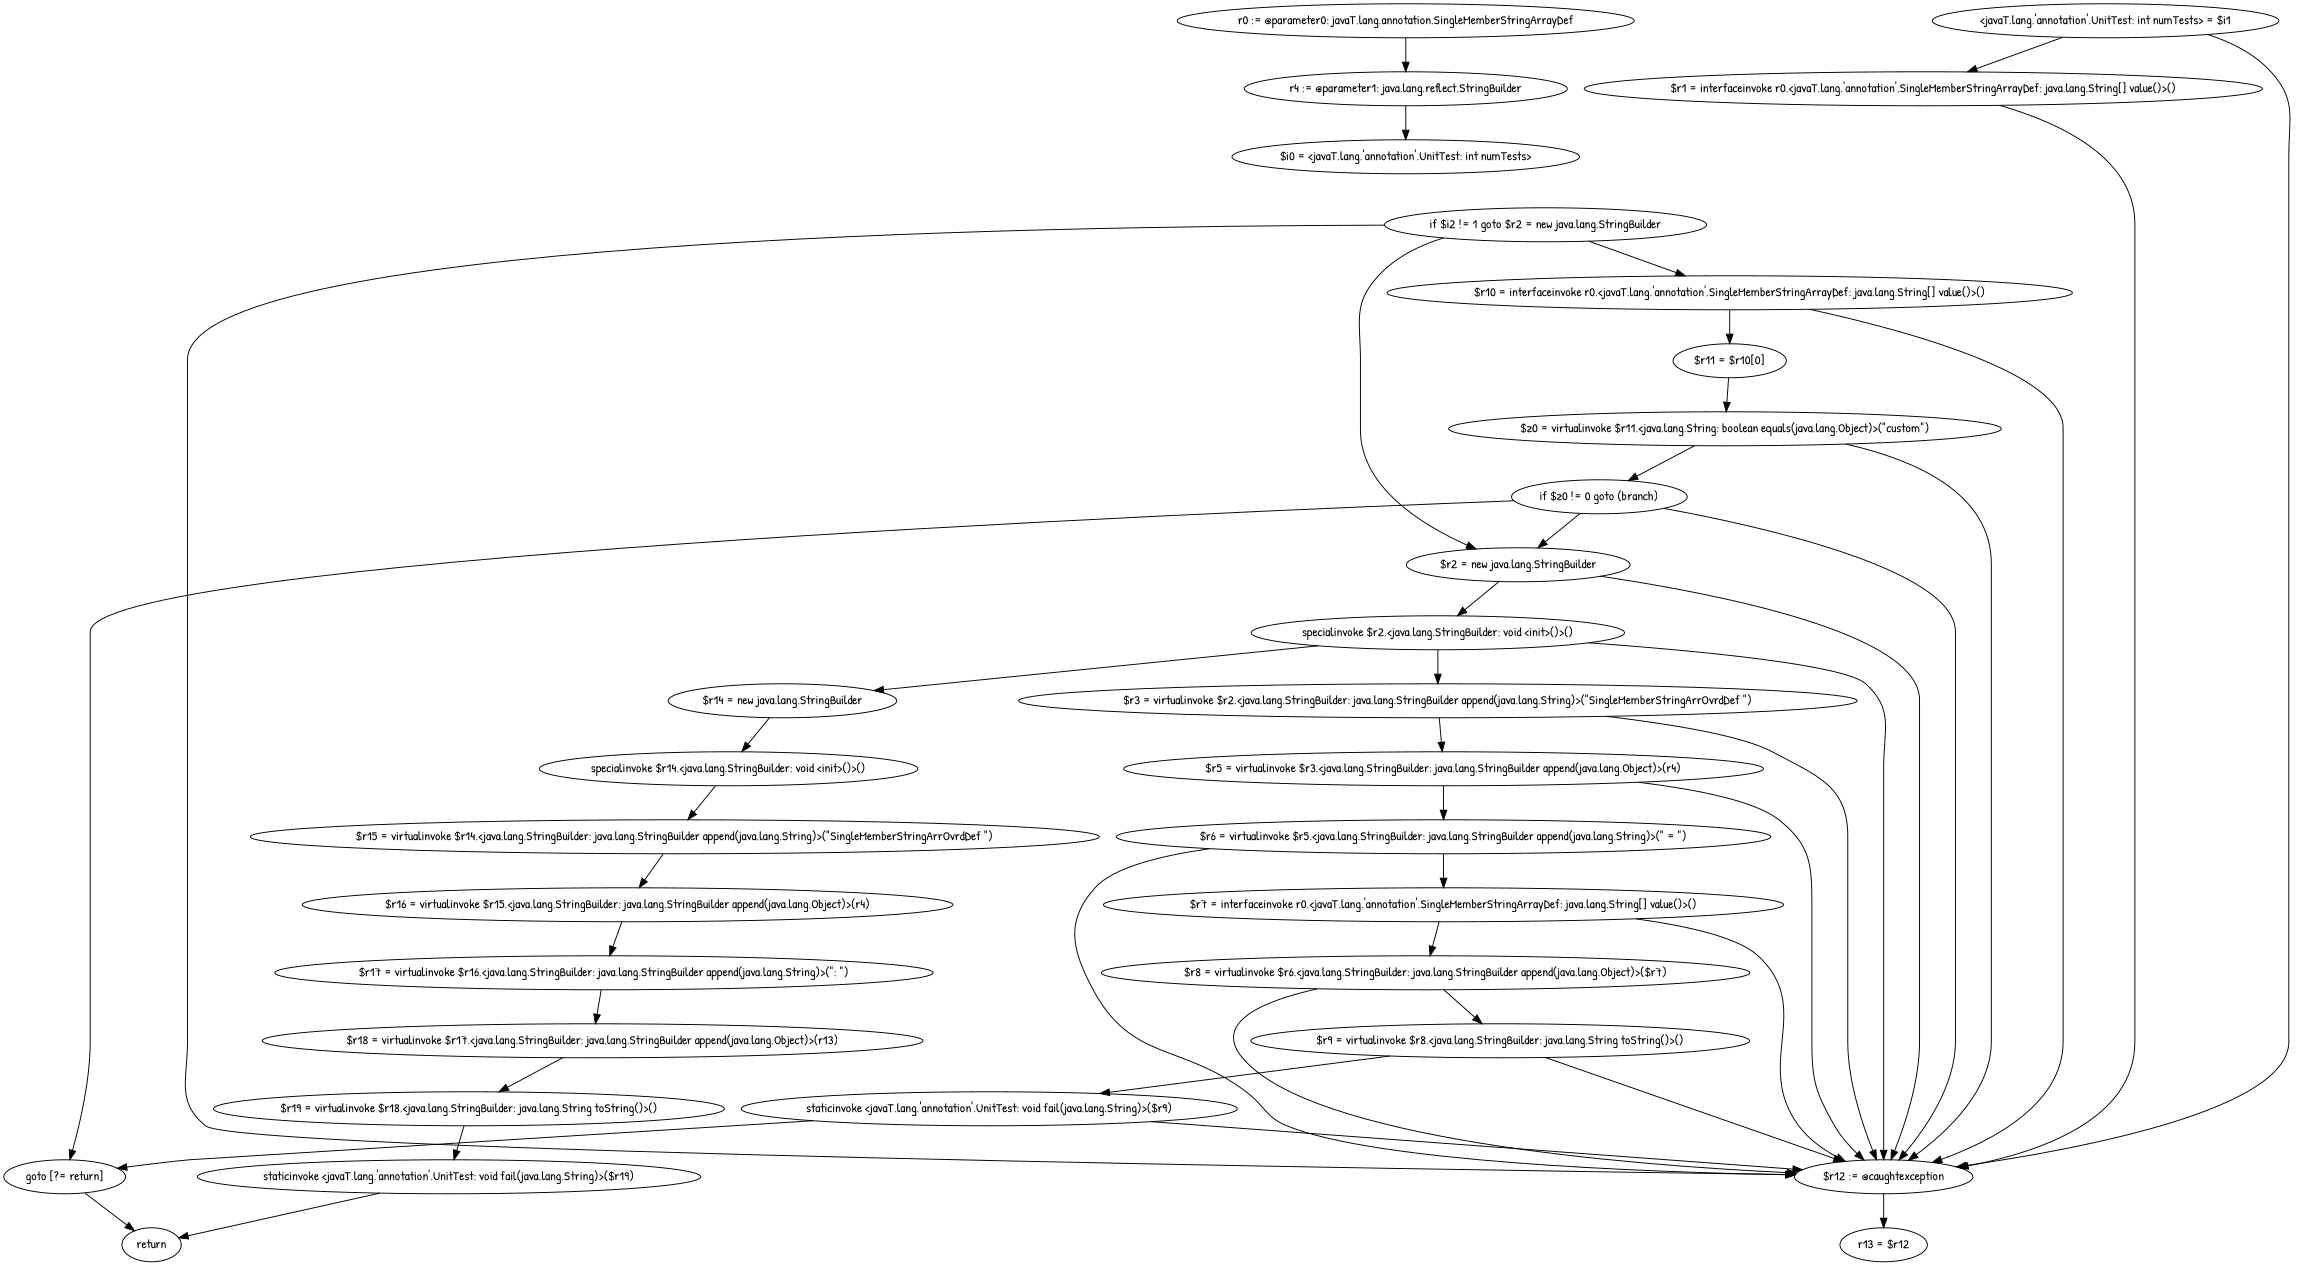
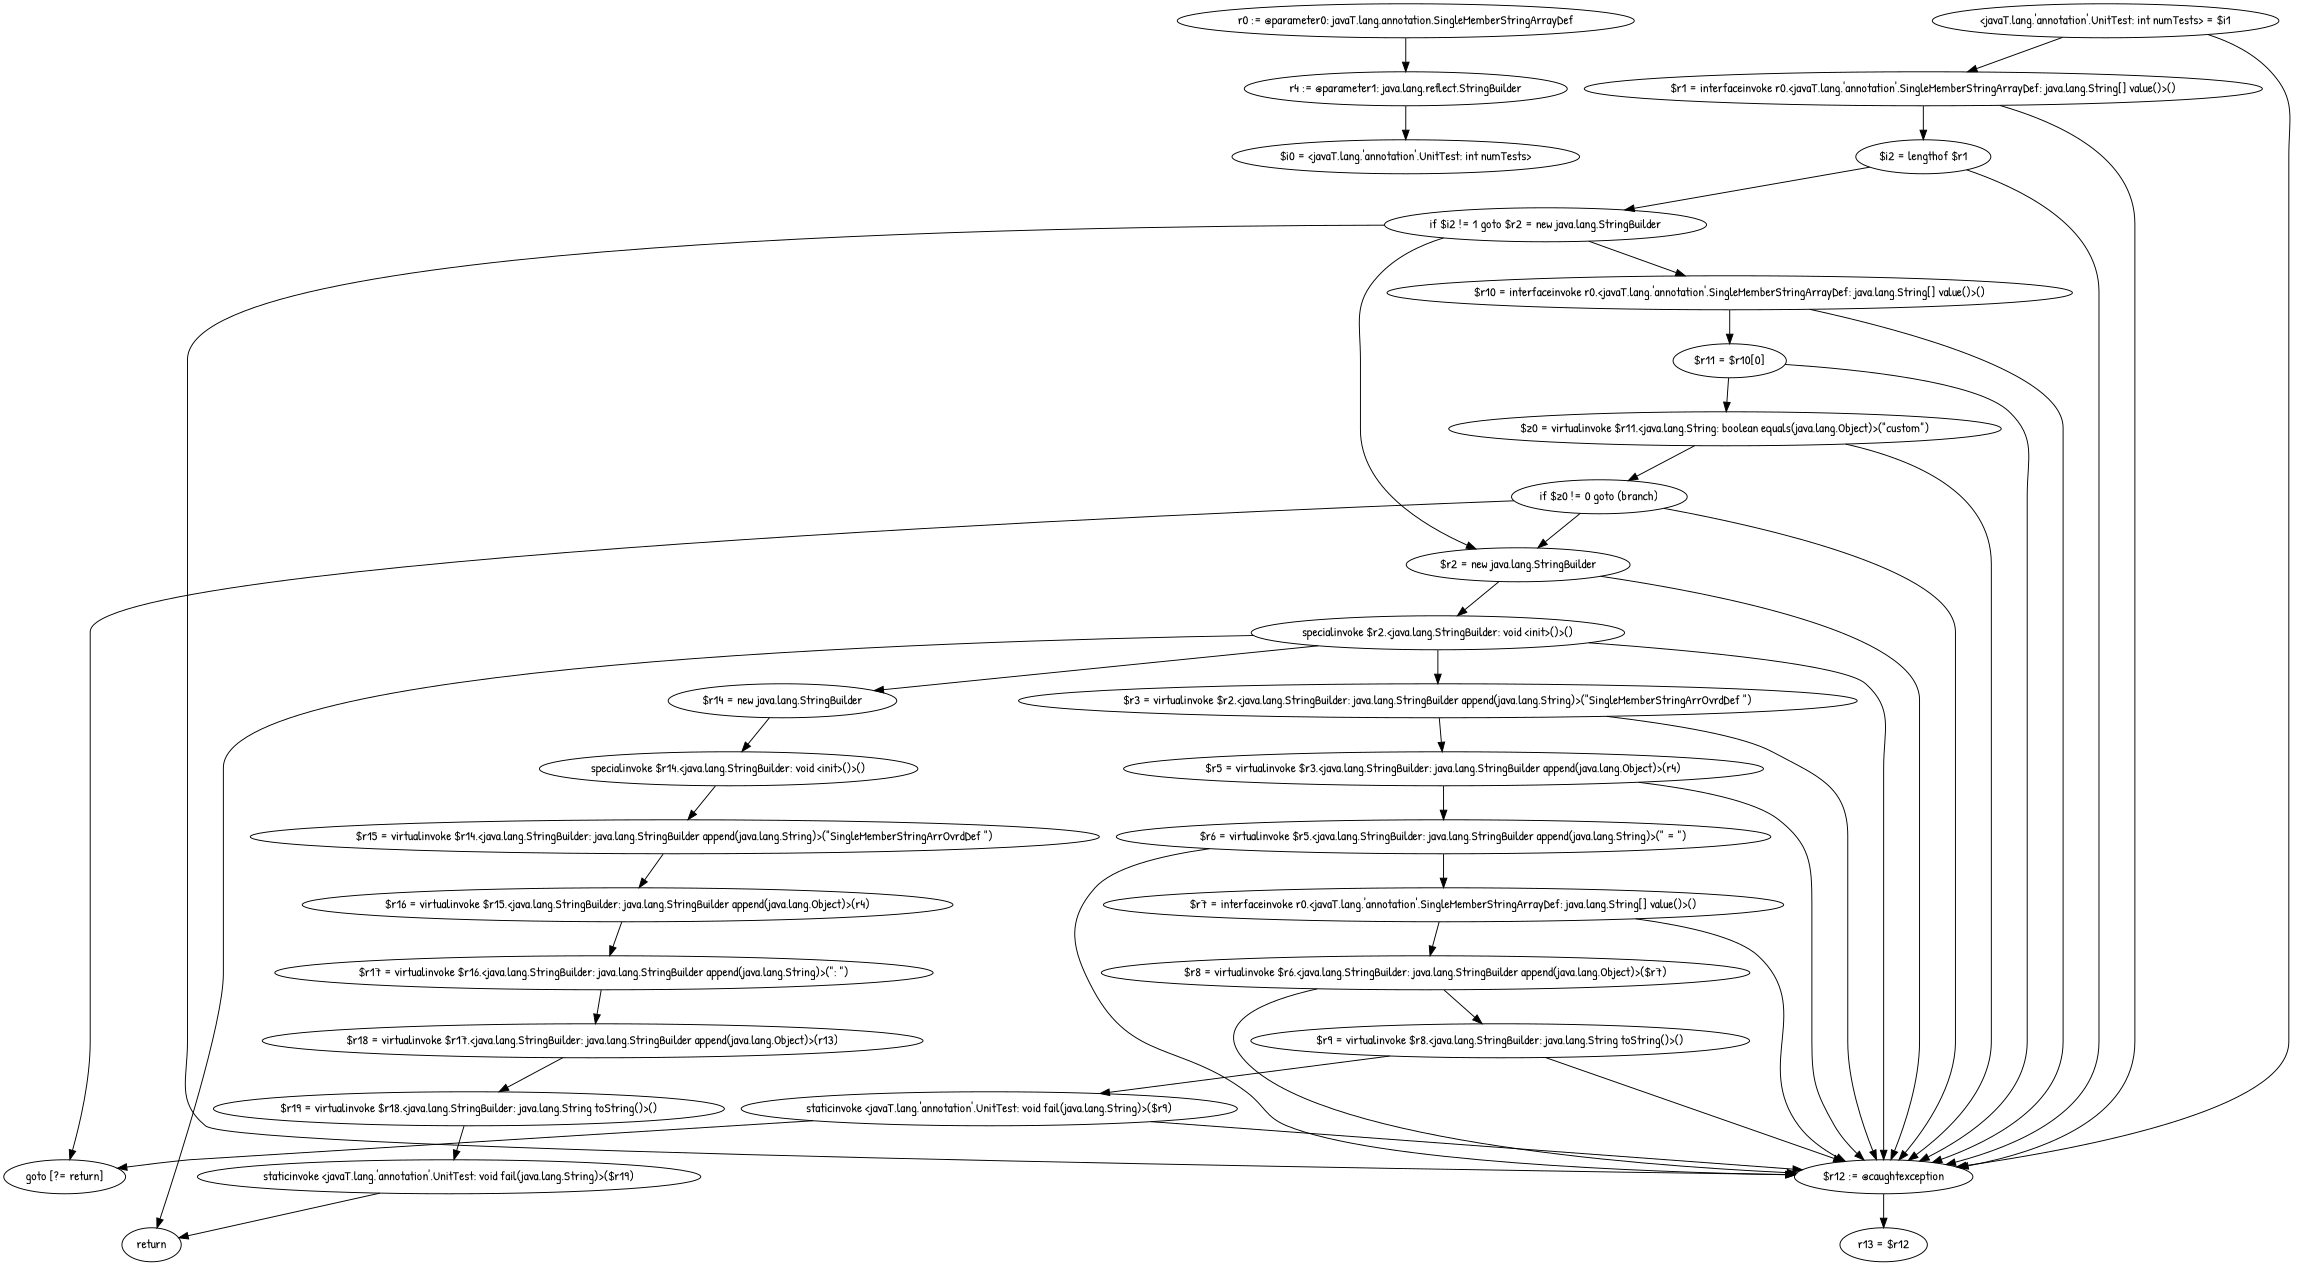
node "$i2 = lengthof $r1": added
edge "$r11 = $r10[0]" -> "$r12 := @caughtexception": added
edge "goto [?= return]" -> "return": now "specialinvoke $r2.<java.lang.StringBuilder: void <init>()>()" -> "return"
